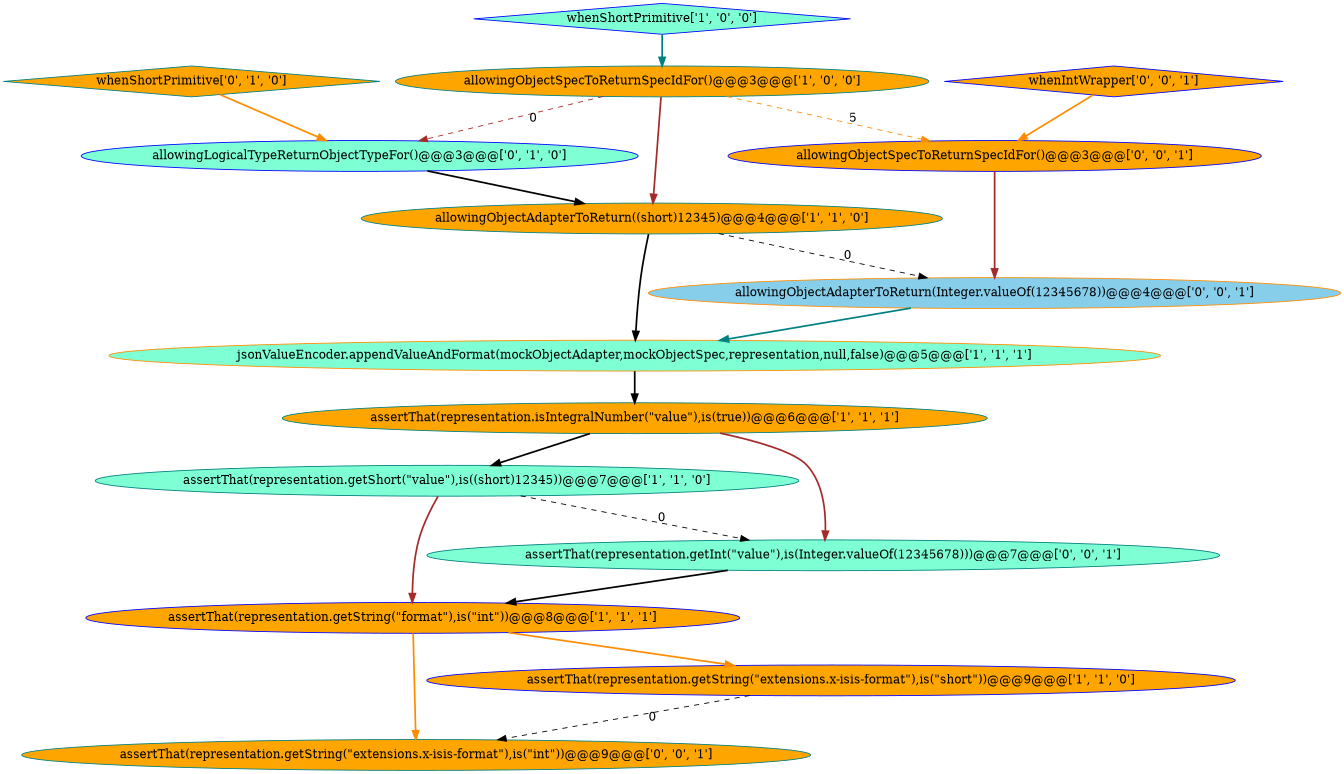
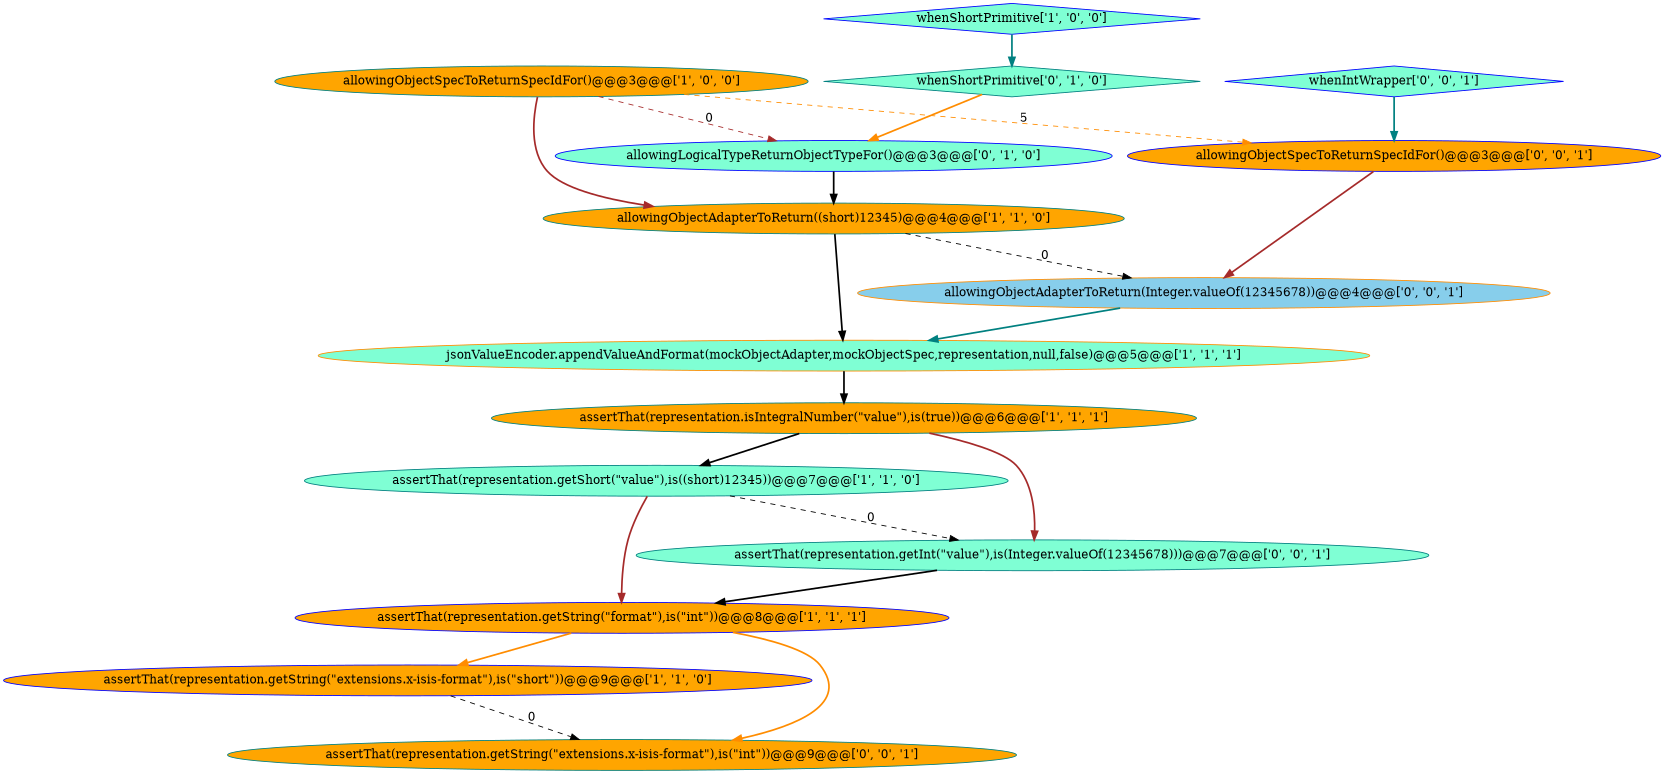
edge "whenShortPrimitive['1', '0', '0']" -> "allowingObjectSpecToReturnSpecIdFor()@@@3@@@['1', '0', '0']": now "whenShortPrimitive['1', '0', '0']" -> "whenShortPrimitive['0', '1', '0']"
node "whenShortPrimitive['0', '1', '0']": fillcolor orange -> aquamarine
node "whenIntWrapper['0', '0', '1']": fillcolor orange -> aquamarine
edge "whenIntWrapper['0', '0', '1']" -> "allowingObjectSpecToReturnSpecIdFor()@@@3@@@['0', '0', '1']": color darkorange -> teal
